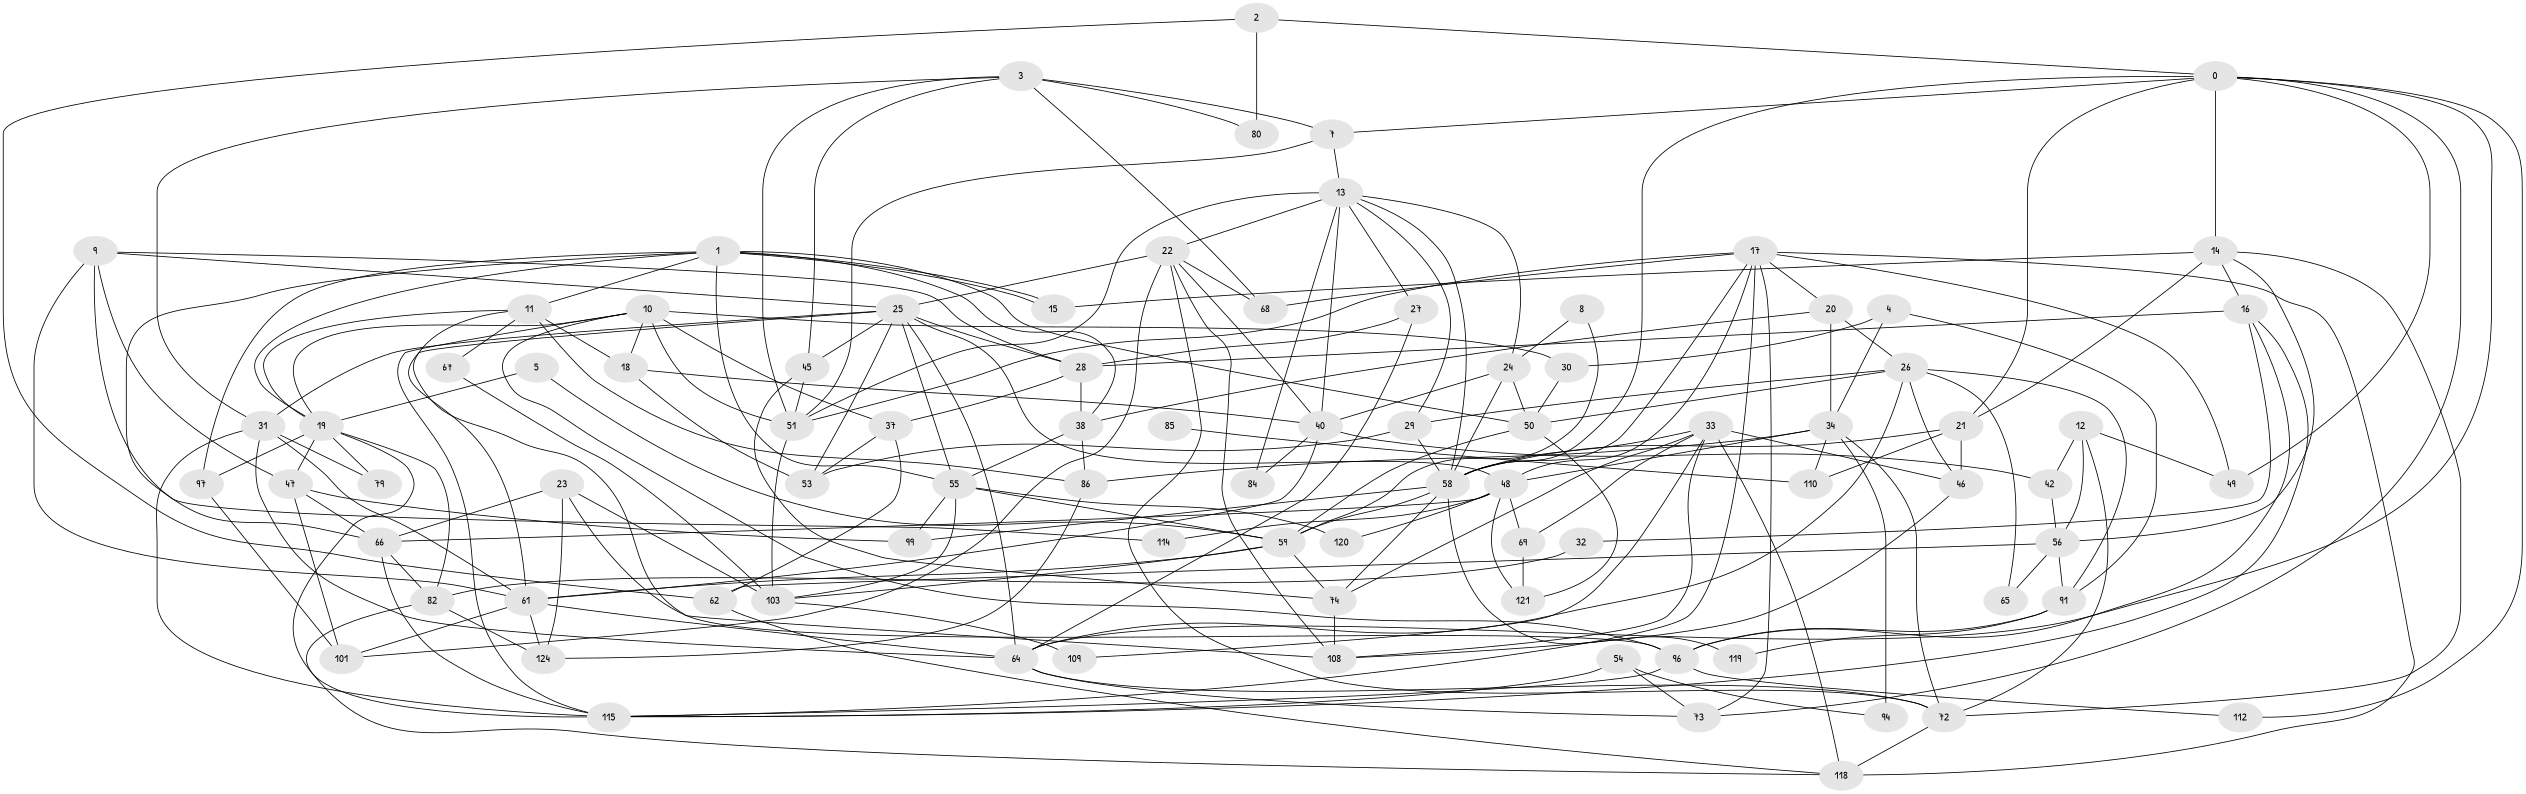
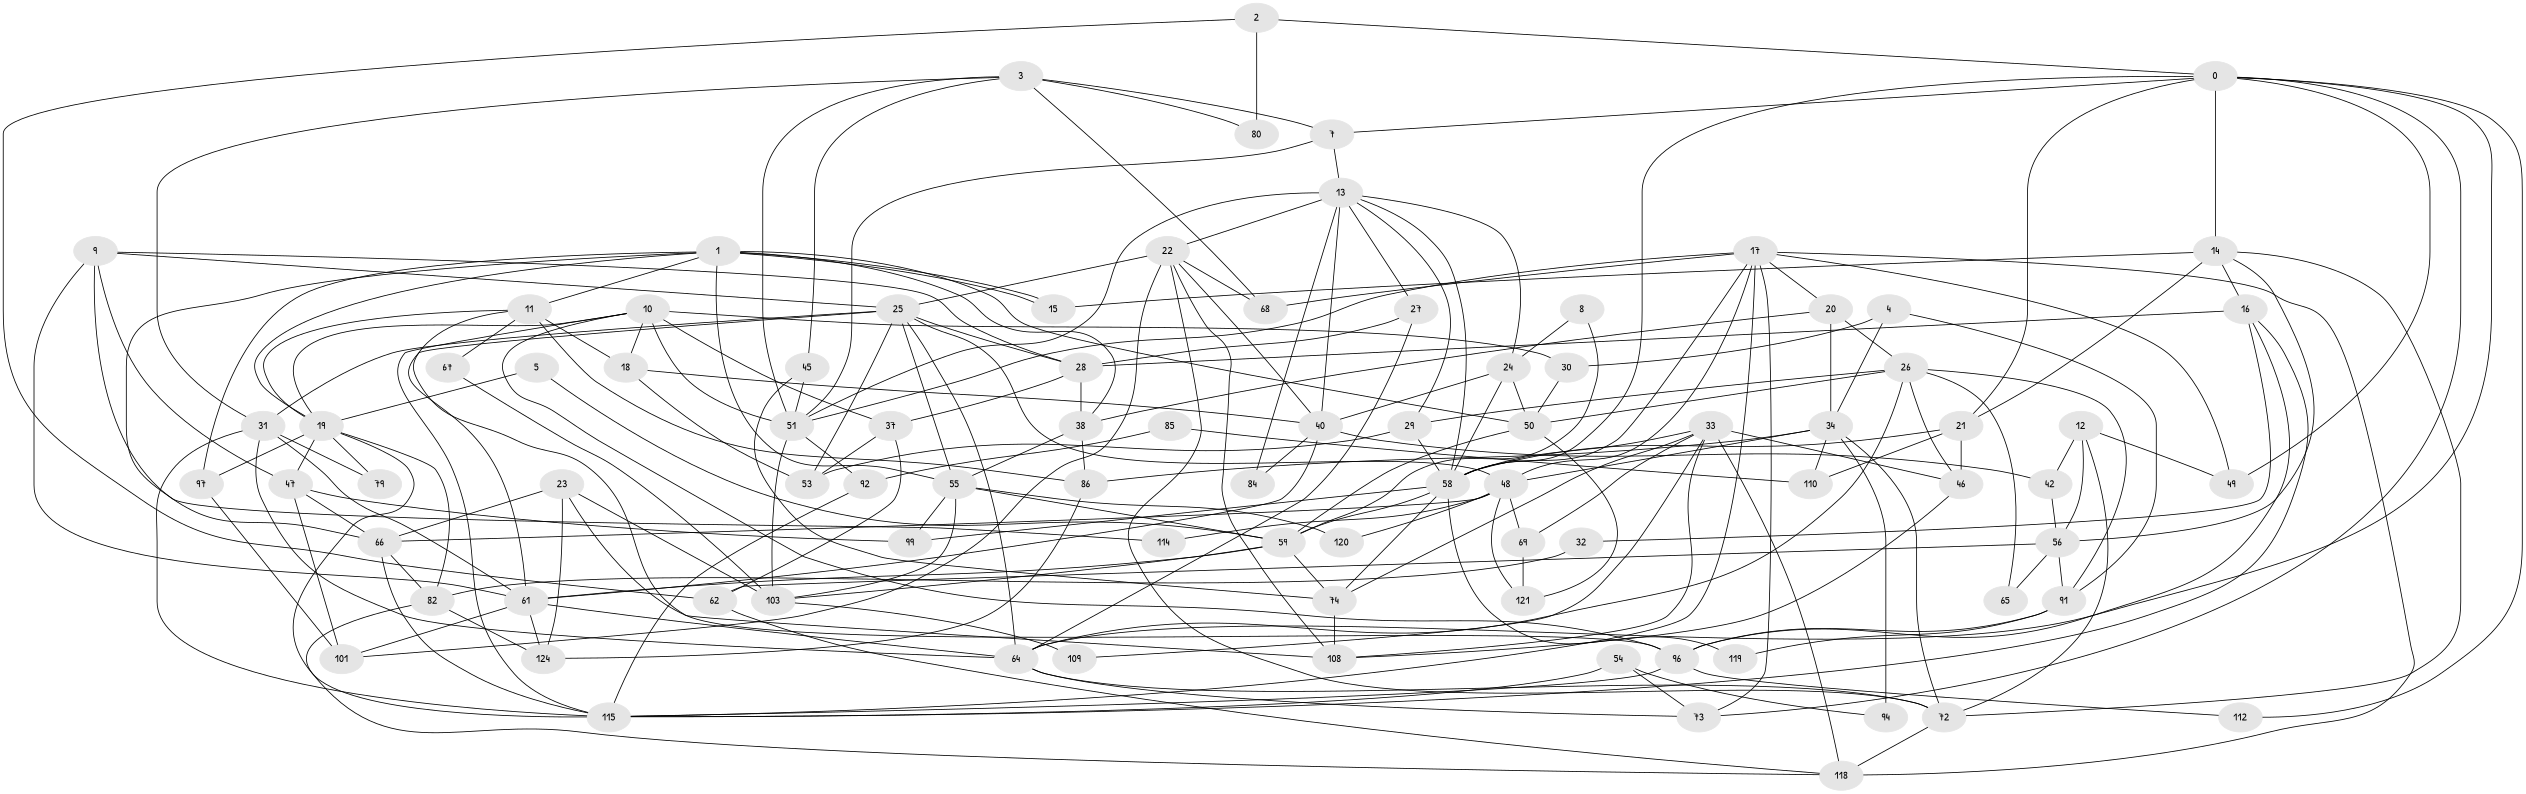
edge "25" -- "45": removed
node "92": added
